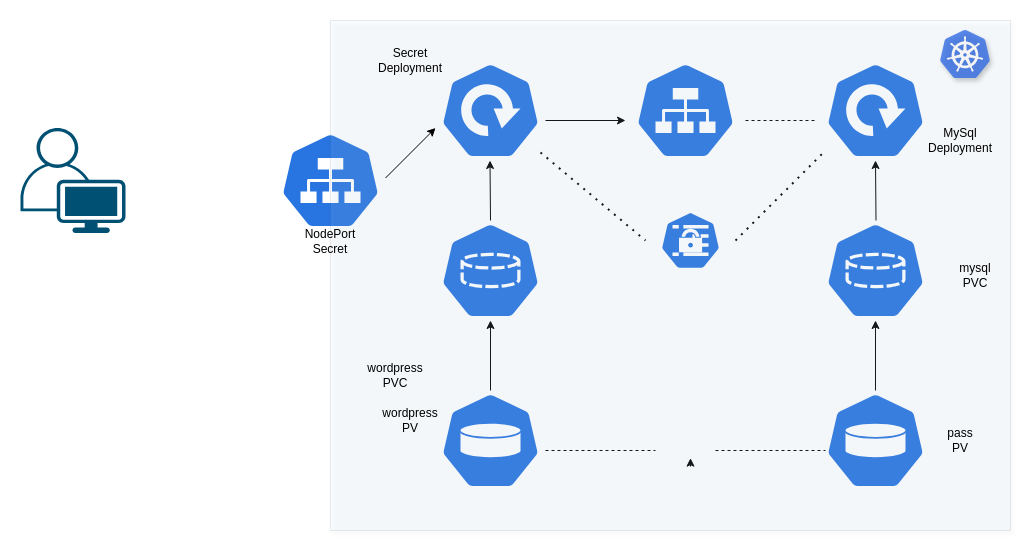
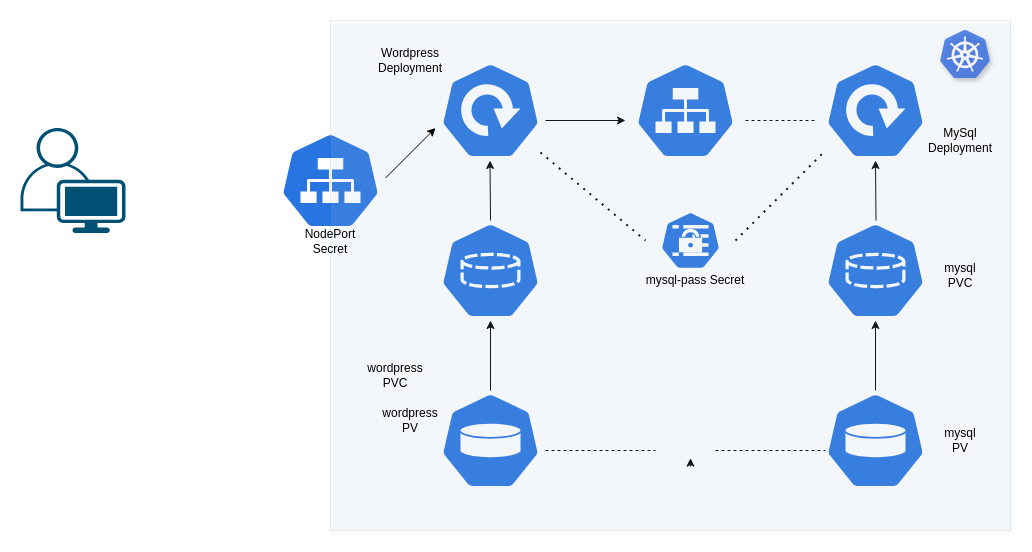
node "Secret Deployment": label "Secret Deployment" -> "Wordpress Deployment"
node "mysql PVC": moved (976, 276) -> (961, 276)
node "mysql-pass Secret": added
node "pass PV": label "pass PV" -> "mysql PV"
